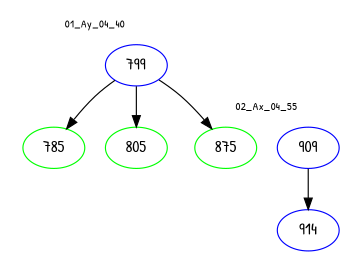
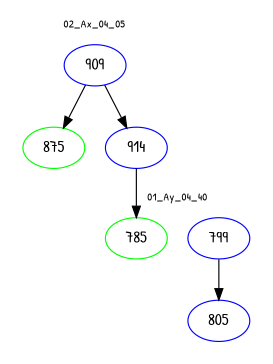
edge "799" -> "785": now "914" -> "785"
cluster "02_Ax_04_55": label "02_Ax_04_55" -> "02_Ax_04_05"
edge "799" -> "875": now "909" -> "875"
node "805": color green -> blue
